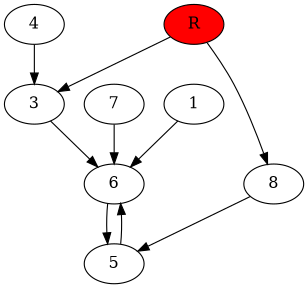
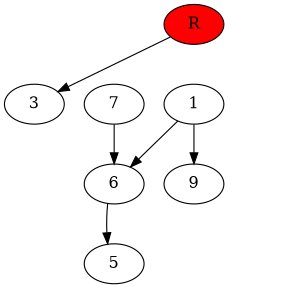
node "4": removed
edge "3" -> "6": removed
node "9": added
node "8": removed
edge "5" -> "6": removed
